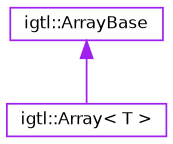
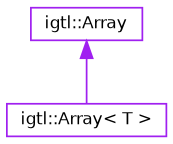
node "igtl::ArrayBase": label "igtl::ArrayBase" -> "igtl::Array"
